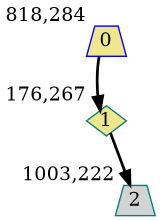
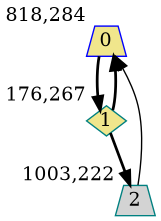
edge "1 176,267" -> "0 818,284": added
edge "2 1003,222" -> "0 818,284": added
